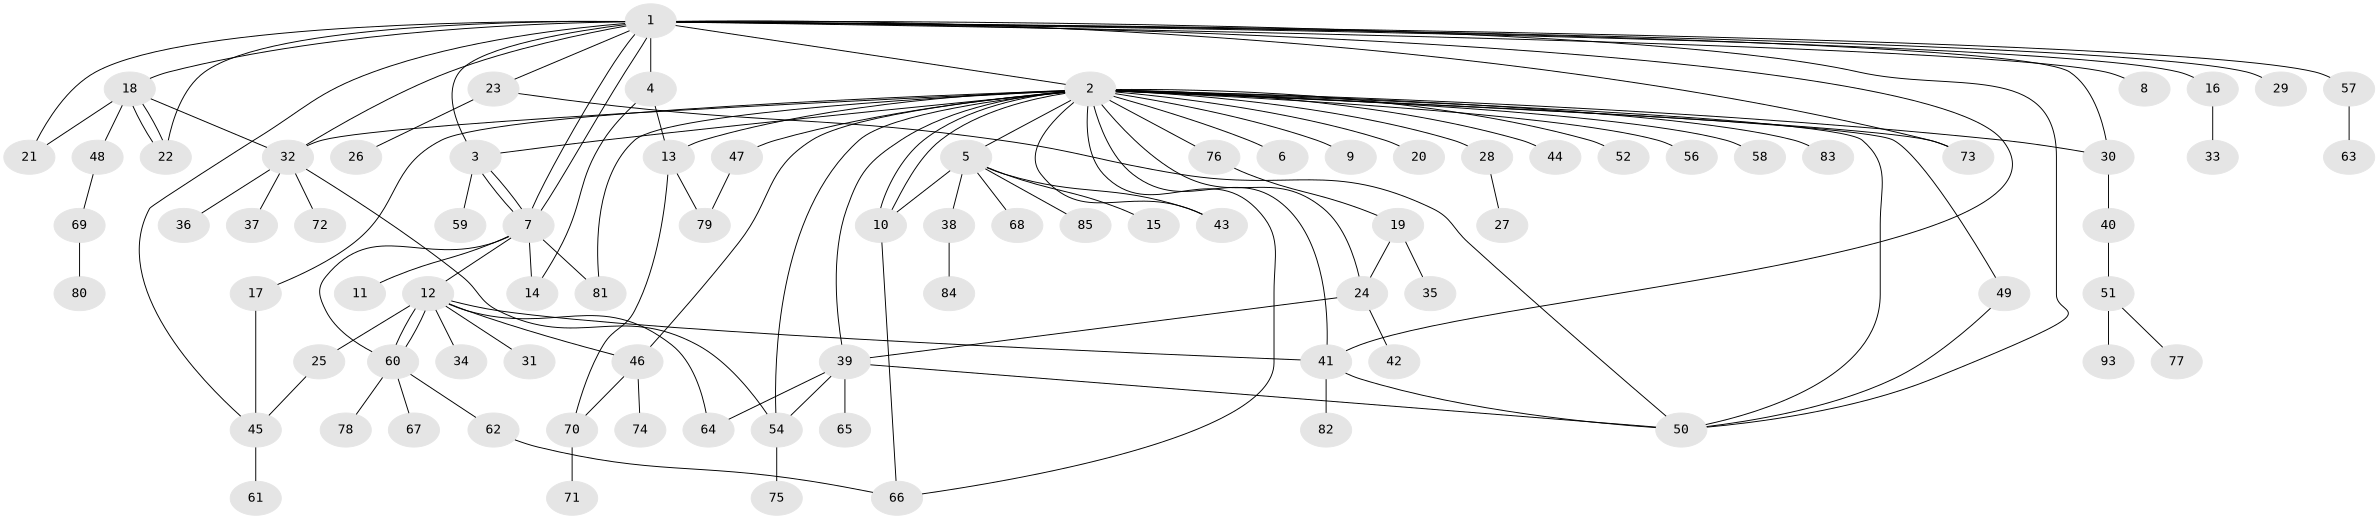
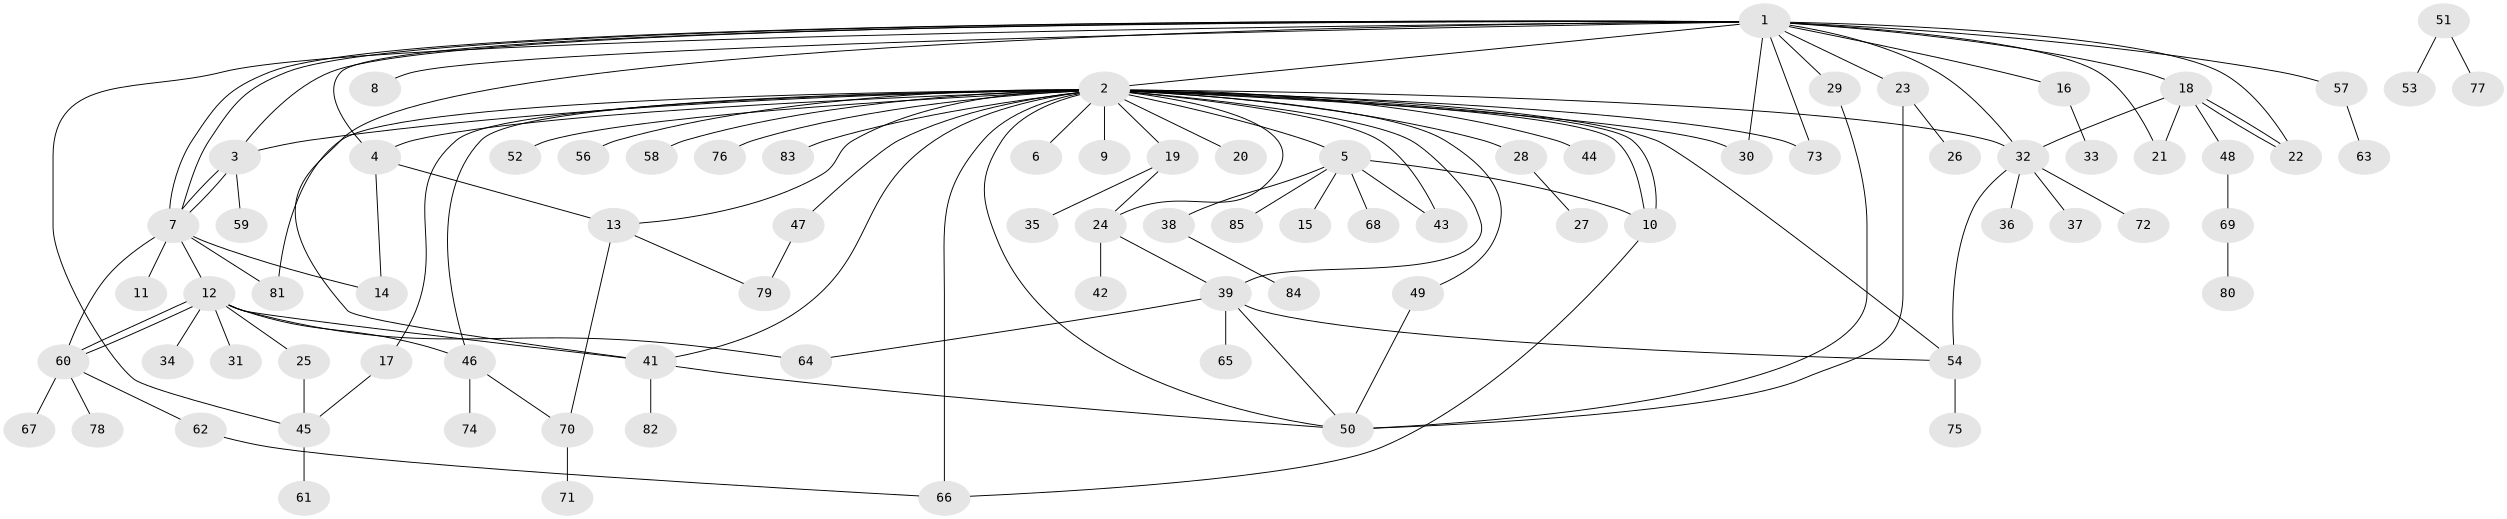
edge "1" -- "50": now "29" -- "50"
edge "2" -- "4": added
edge "76" -- "19": now "2" -- "19"
node "40": removed
node "93": label "93" -> "53"
